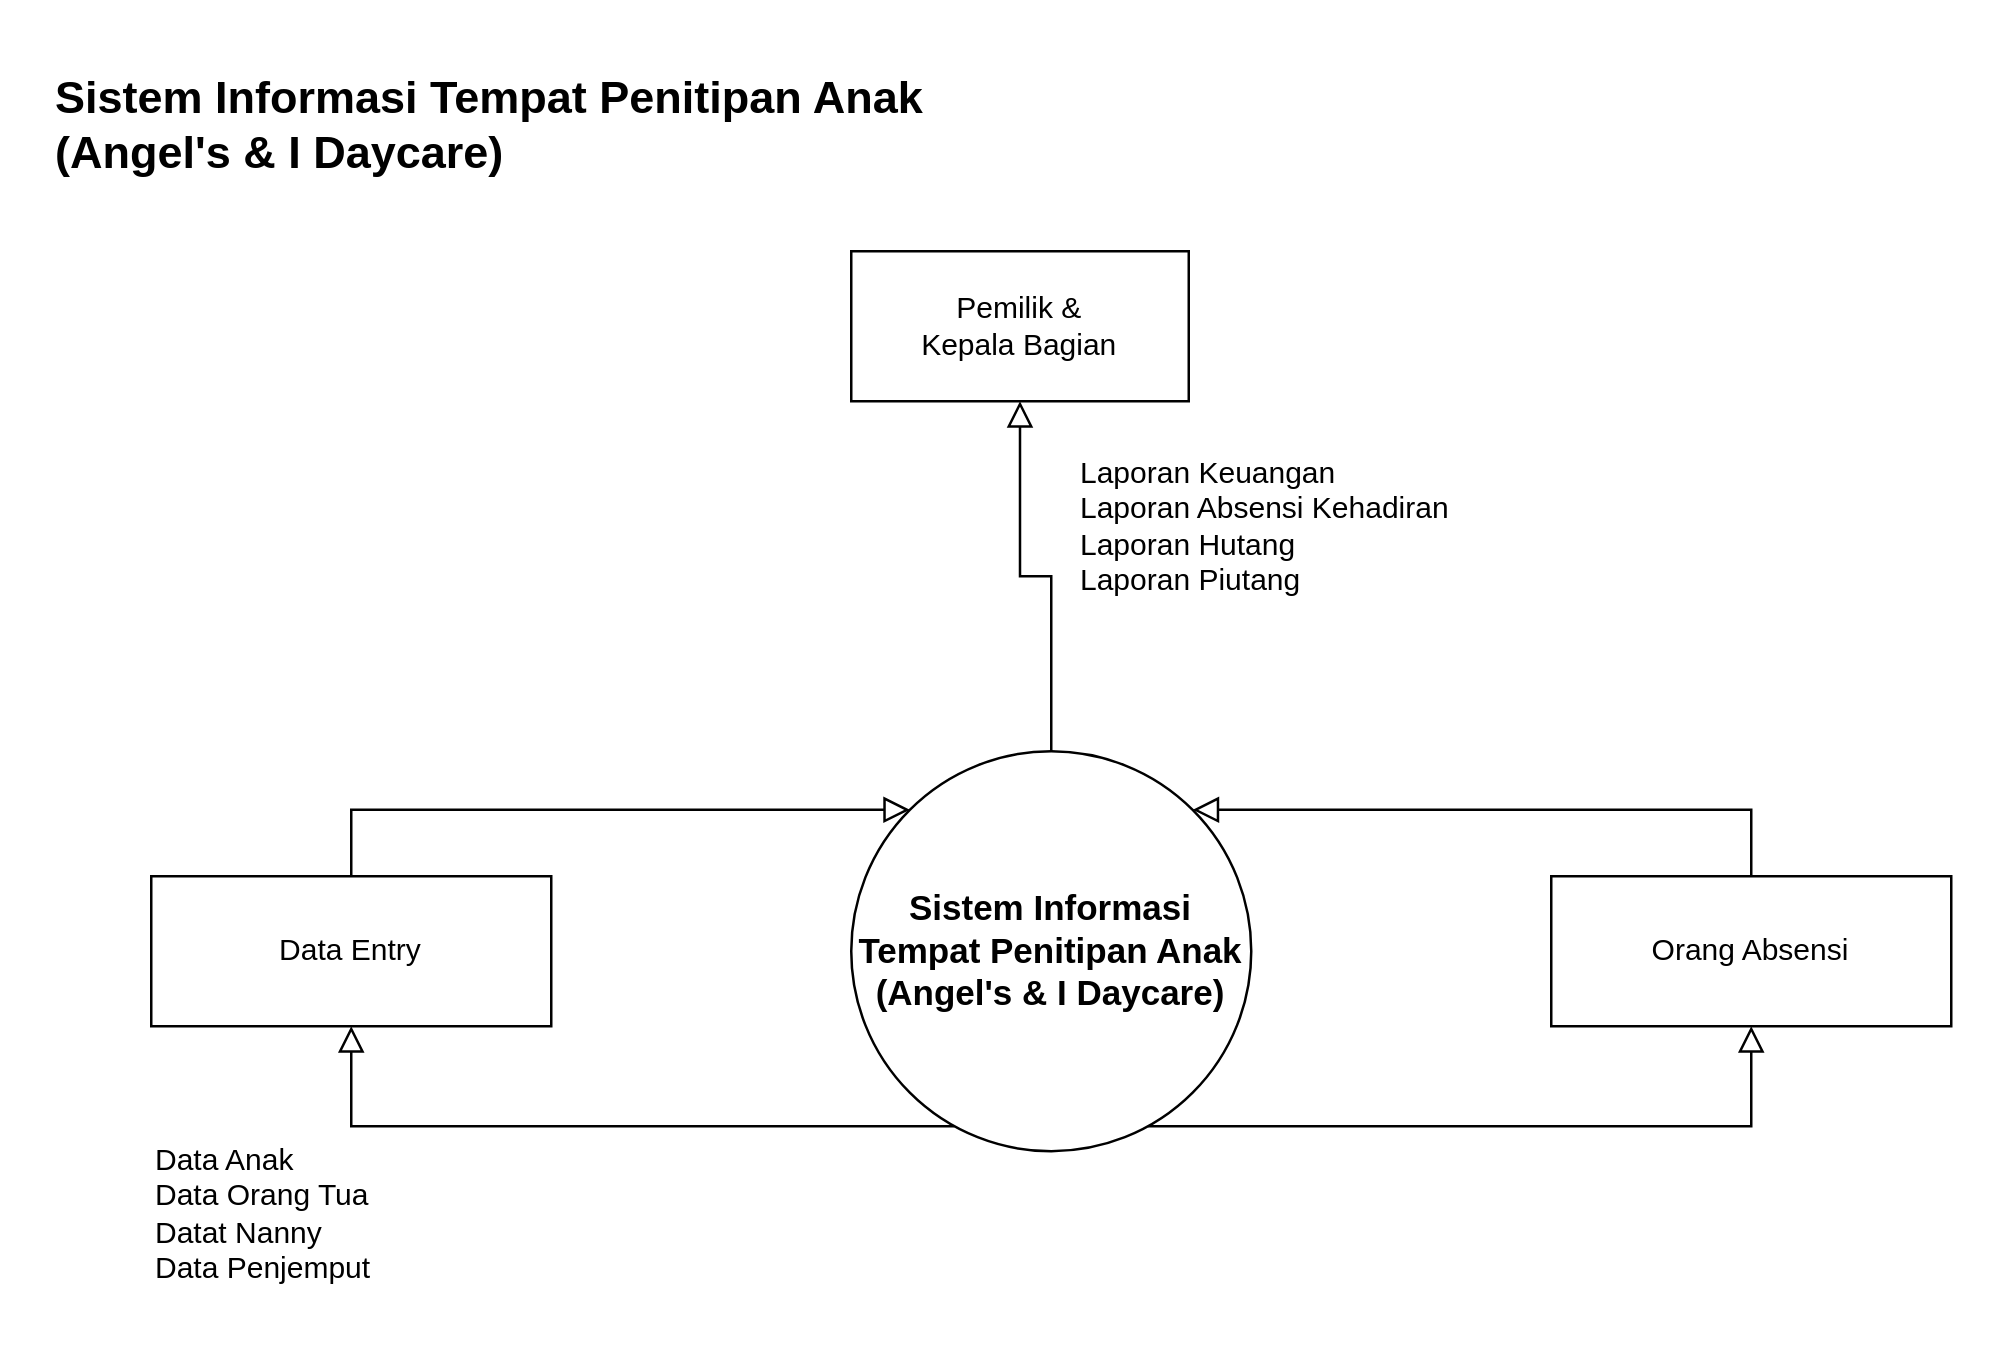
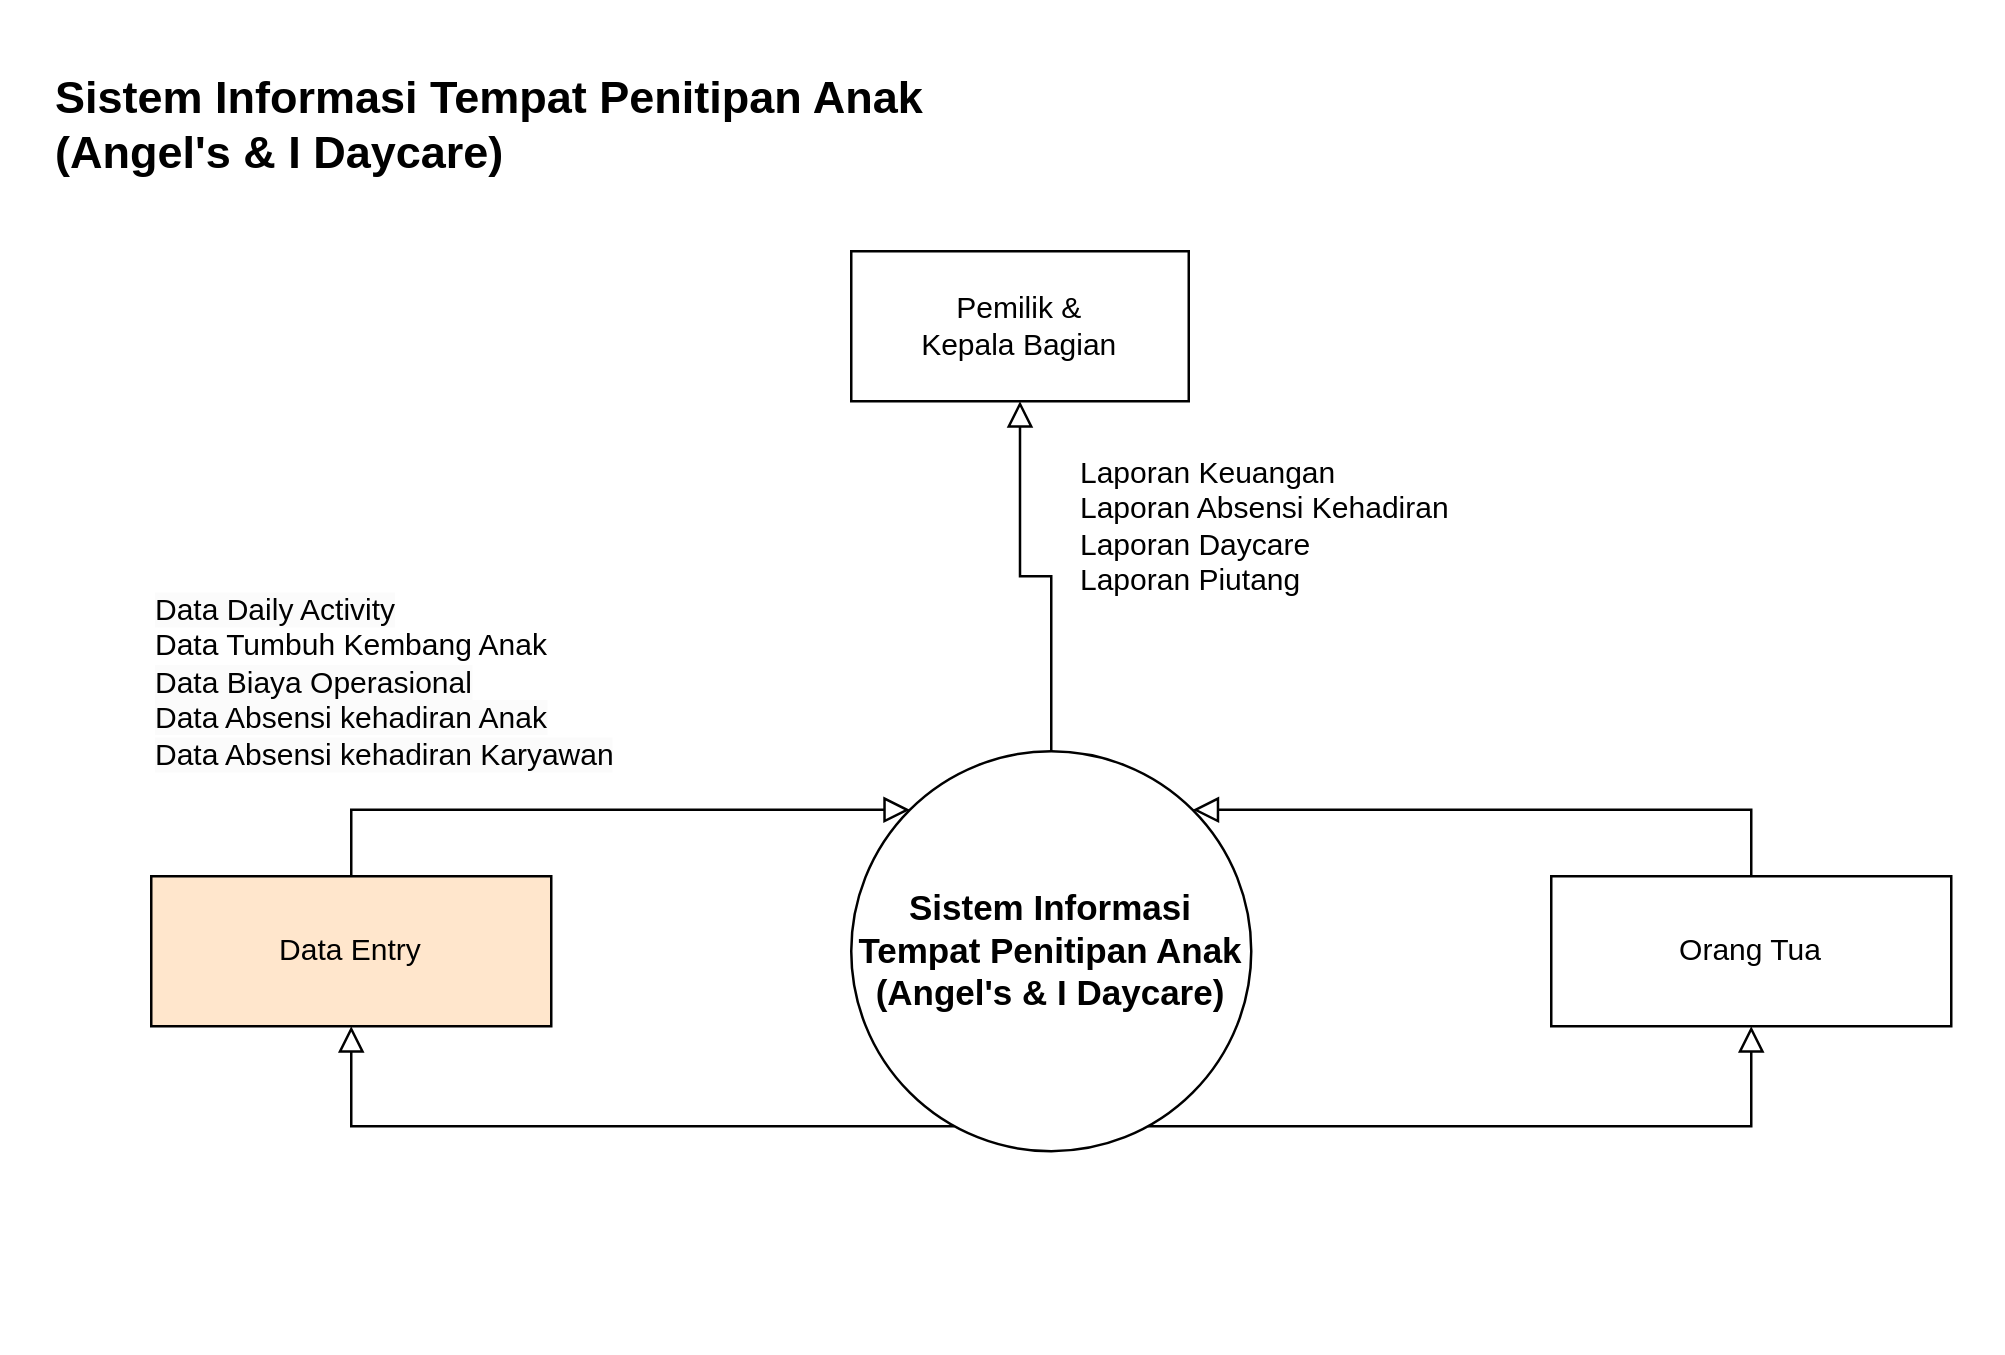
node "Laporan Keuangan Laporan Absensi Kehadiran Laporan Hutang Laporan Piutang": label "Laporan Keuangan Laporan Absensi Kehadiran Laporan Hutang Laporan Piutang" -> "Laporan Keuangan Laporan Absensi Kehadiran Laporan Daycare Laporan Piutang"
node "Data Daily Activity Data Tumbuh Kembang AnakData Biaya OperasionalData Absensi kehadiran AnakData Absensi kehadiran Karyawan": added
node "Data Entry": fillcolor #ffffff -> #ffe6cc
node "Orang Absensi": label "Orang Absensi" -> "Orang Tua"
node "Data Anak Data Orang Tua Datat Nanny Data Penjemput": removed
